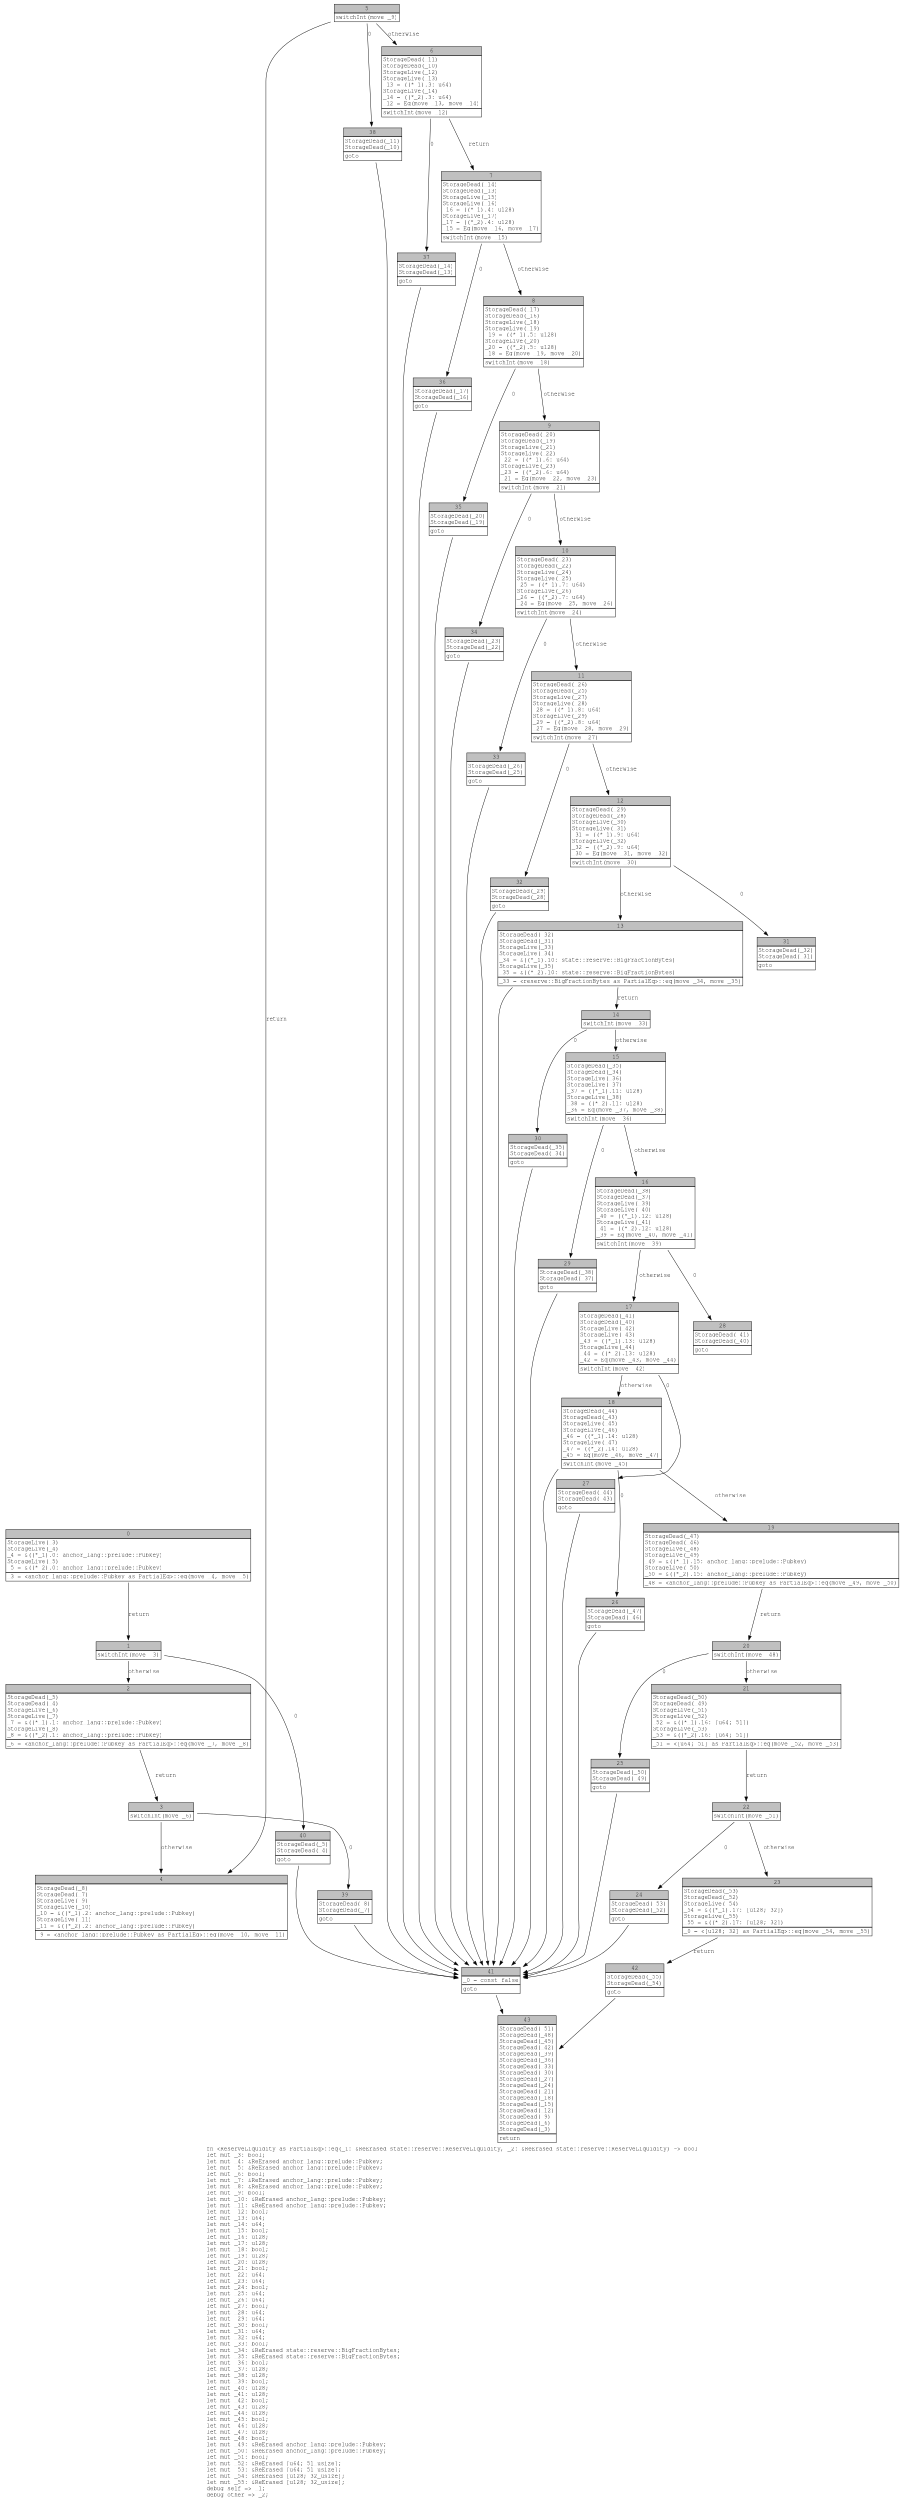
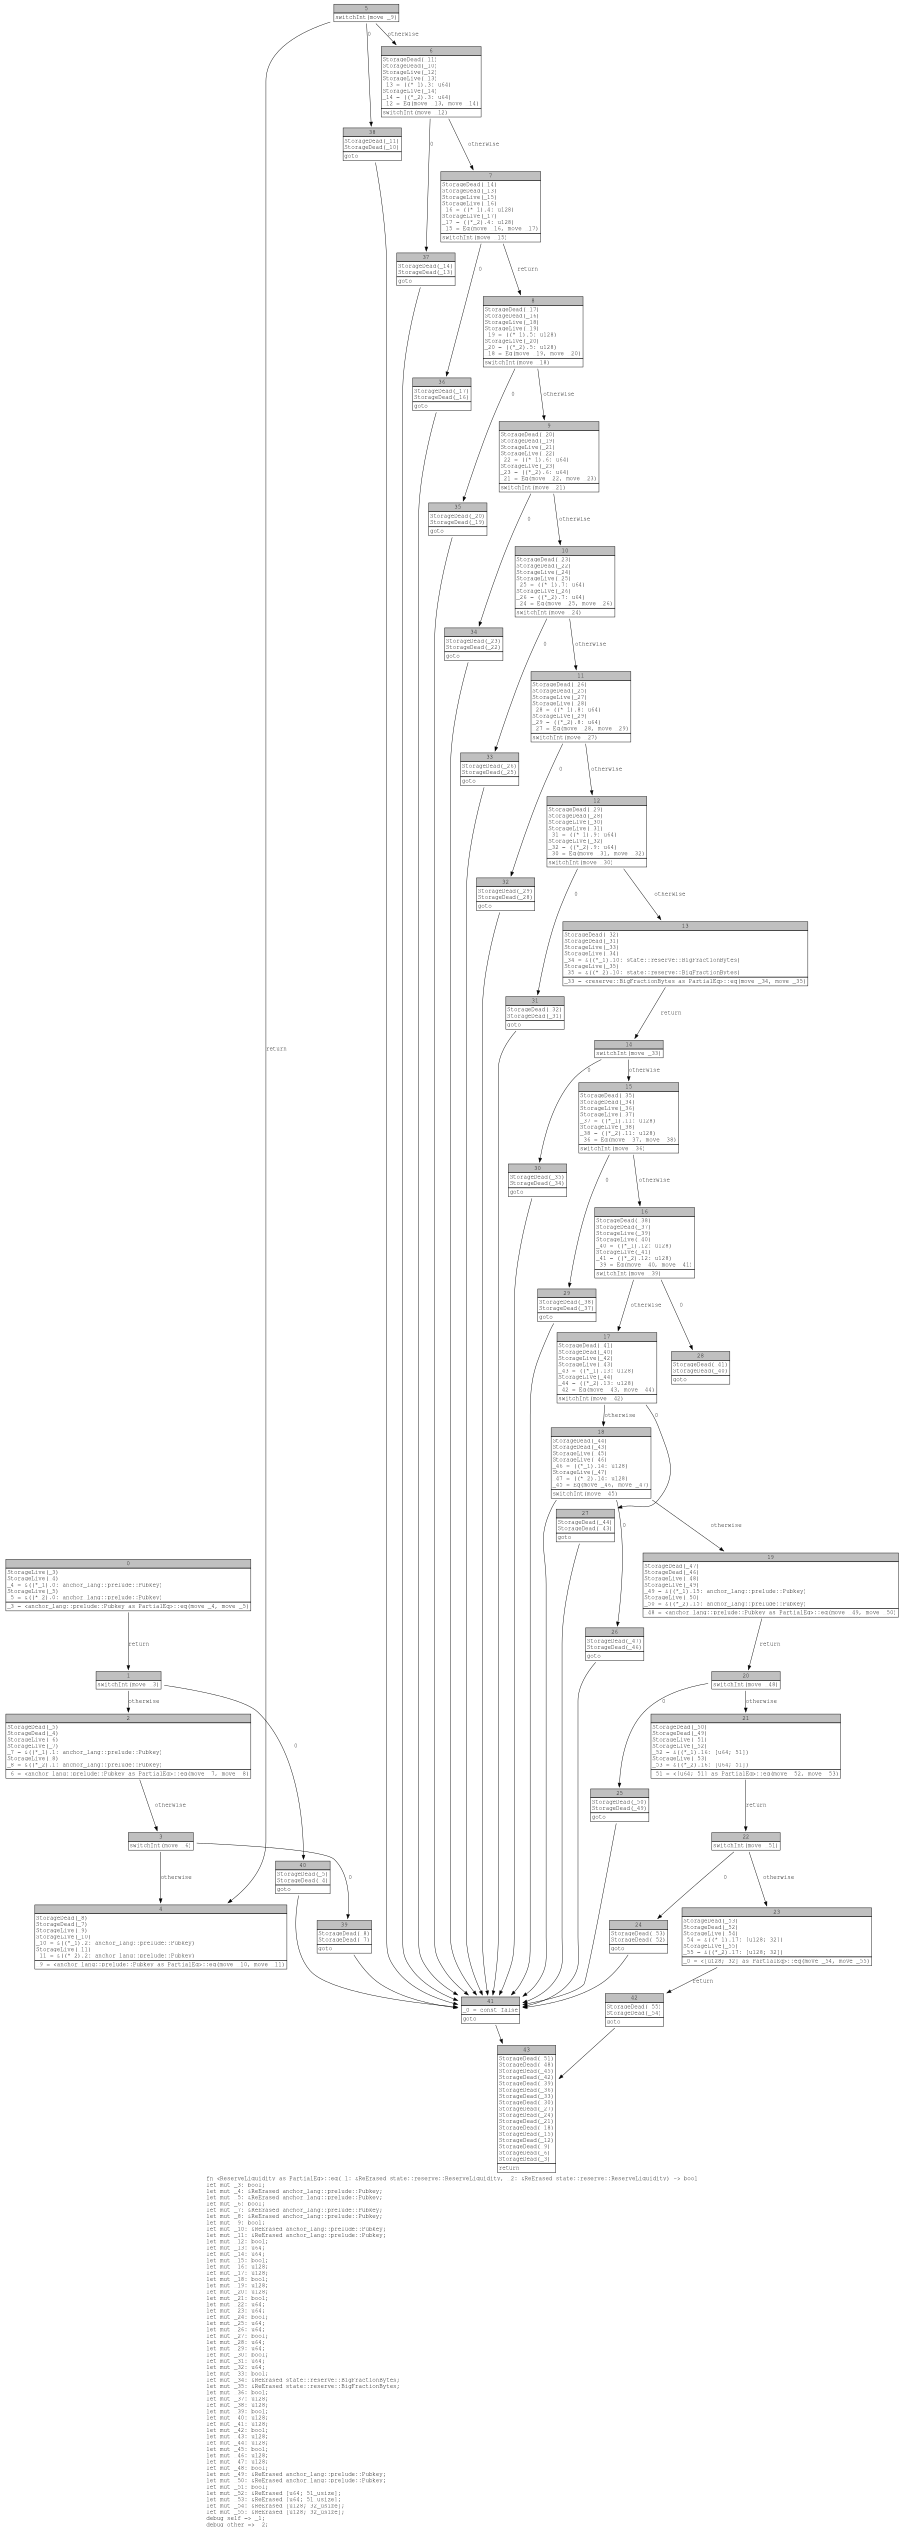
edge "6" -> "7": label "return" -> "otherwise"
edge "7" -> "8": label "otherwise" -> "return"
edge "13" -> "41": now "31" -> "41"
edge "2" -> "3": label "return" -> "otherwise"
